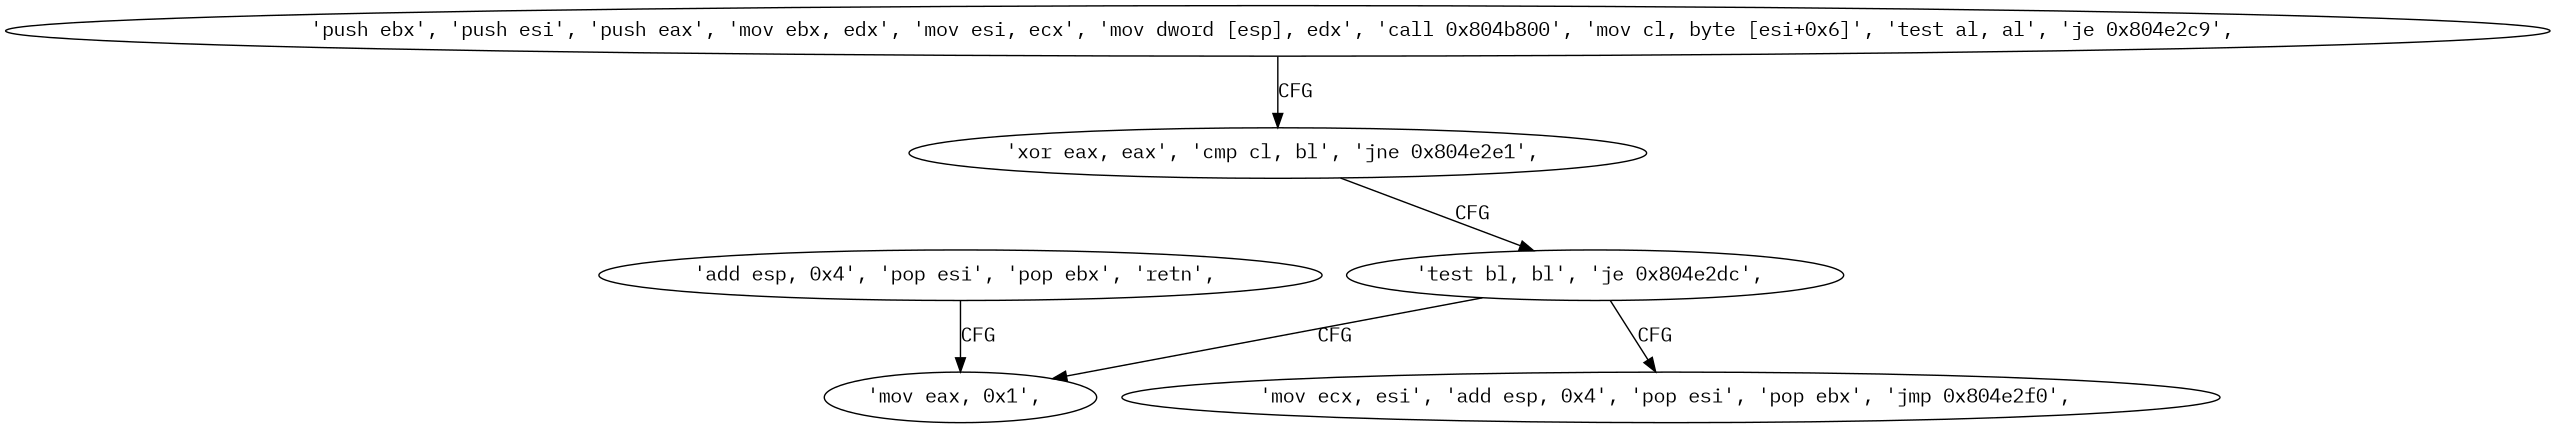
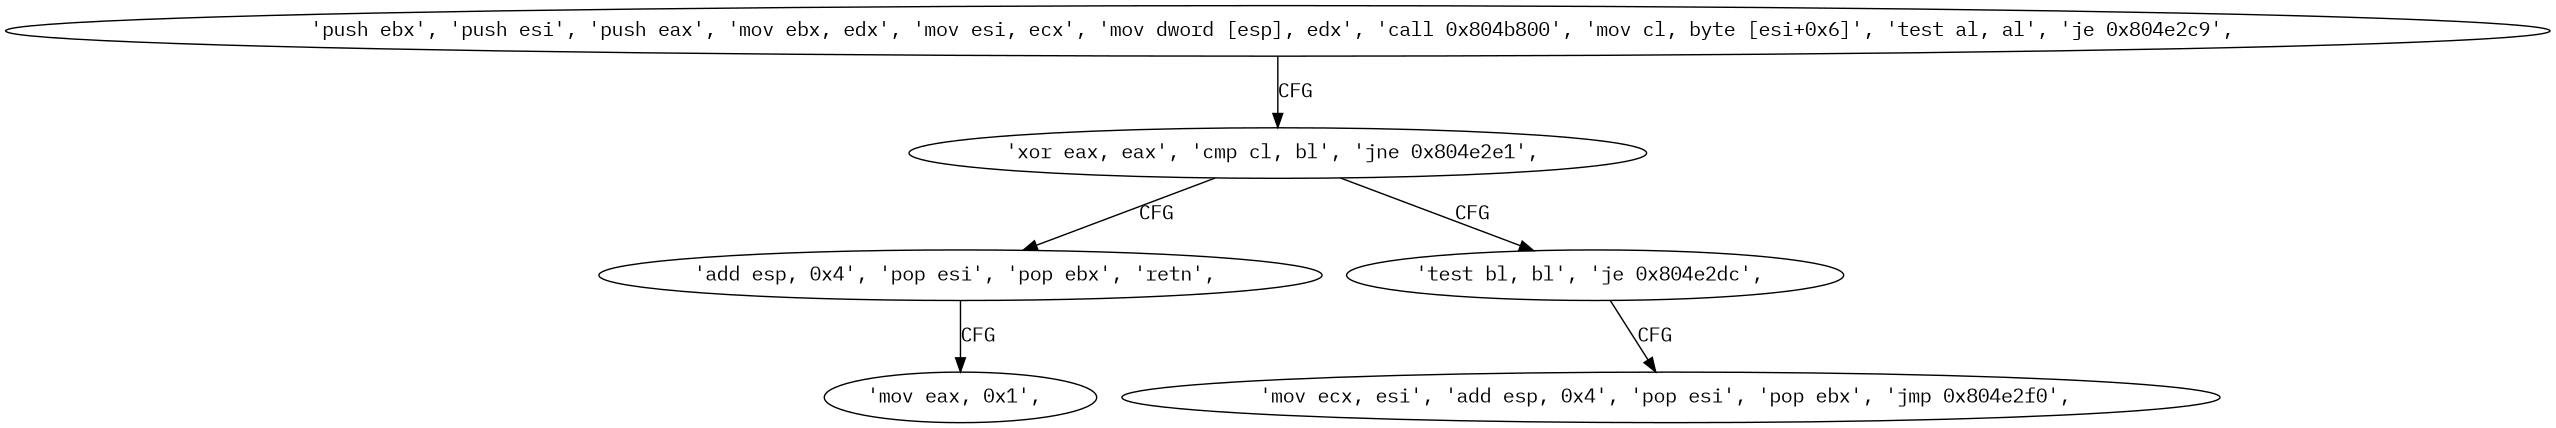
edge "'xor eax, eax', 'cmp cl, bl', 'jne 0x804e2e1'," -> "'add esp, 0x4', 'pop esi', 'pop ebx', 'retn',": added, label "CFG"
edge "'test bl, bl', 'je 0x804e2dc'," -> "'mov eax, 0x1',": removed, label "CFG"
